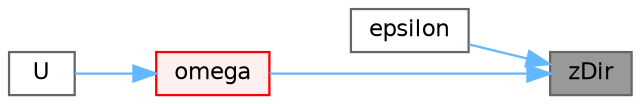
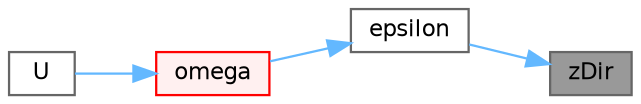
edge "omega" -> "zDir": now "omega" -> "epsilon"
